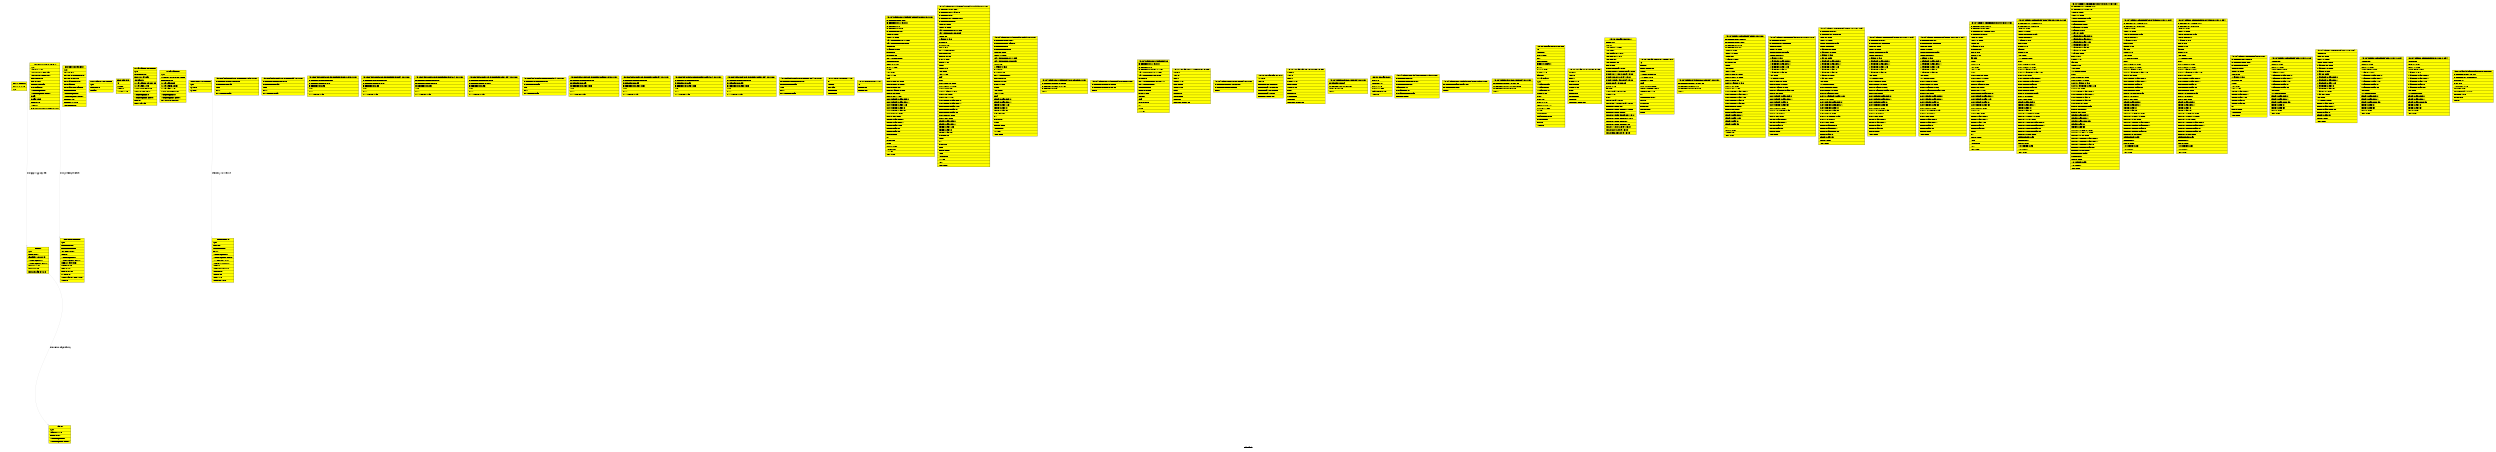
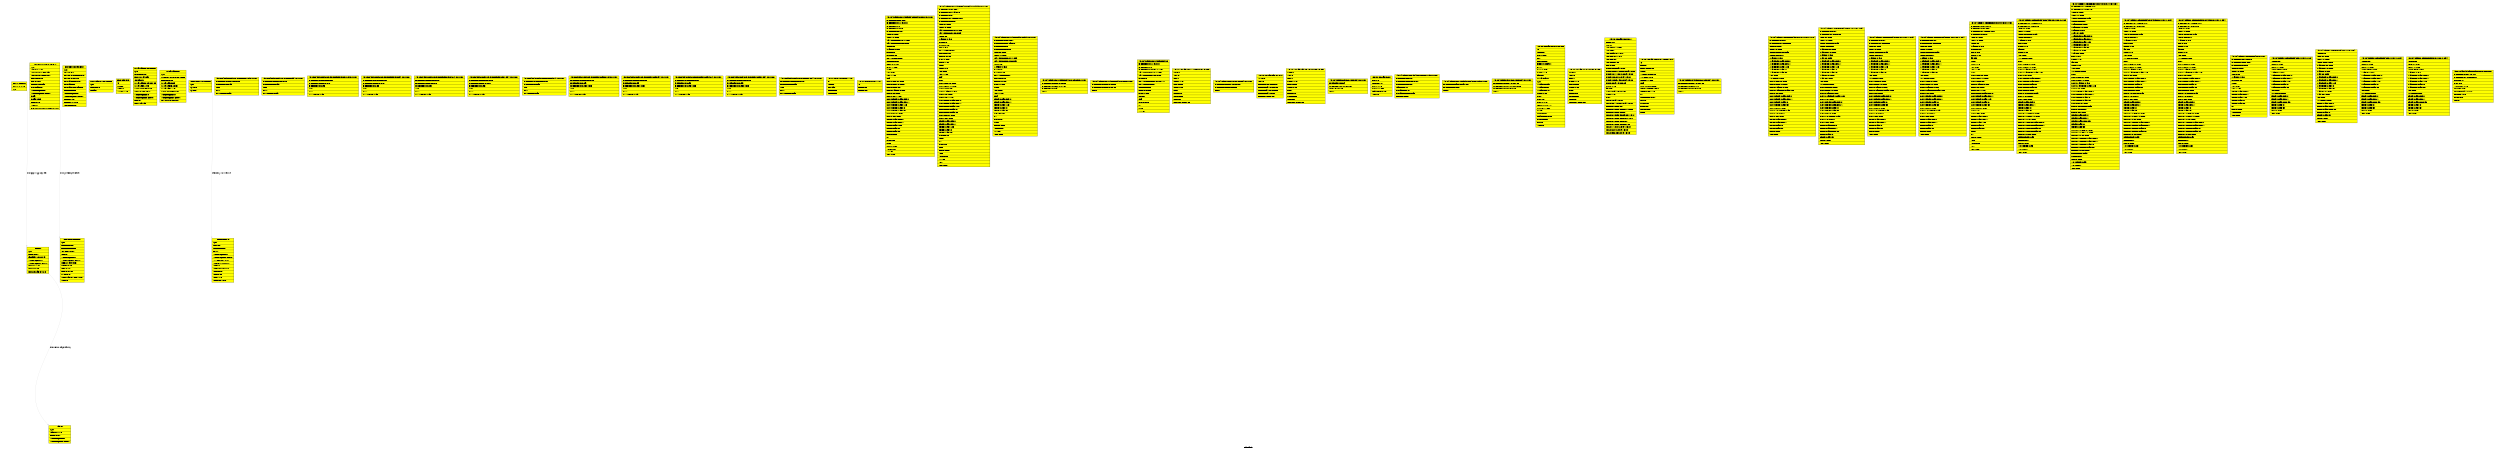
node "View_Riksdagen_Vote_Data_Ballot_Party_Summary": removed
